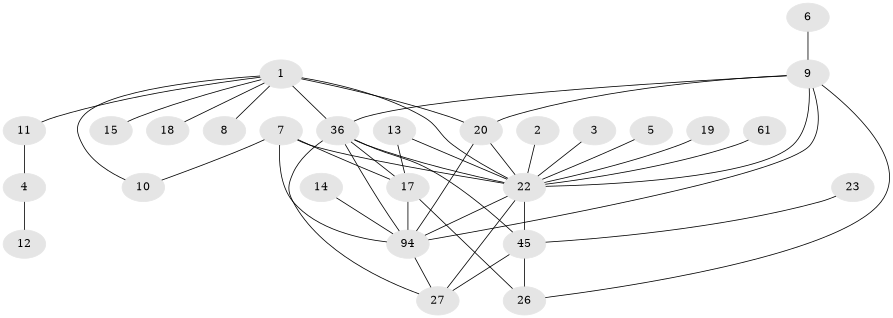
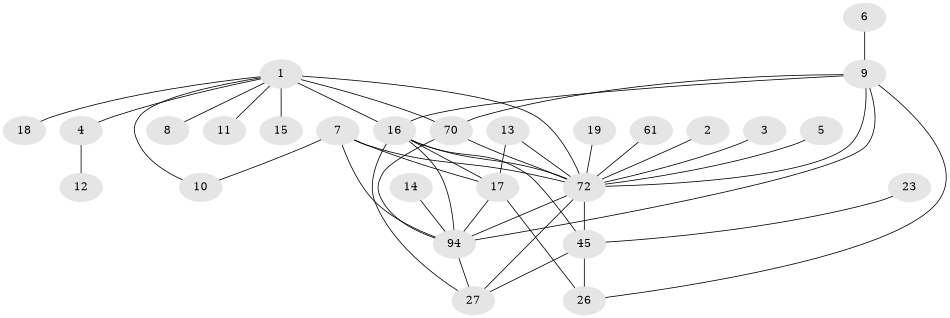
node "36": label "36" -> "16"
node "20": label "20" -> "70"
edge "11" -- "4": now "1" -- "4"
node "22": label "22" -> "72"
